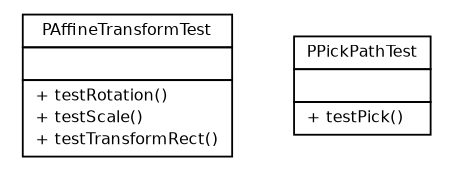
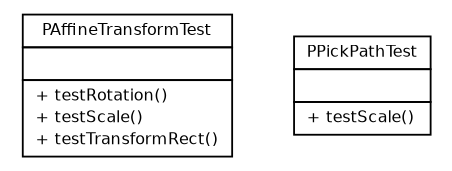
node "PPickPathTest": text "+ testPick()" -> "+ testScale()"
